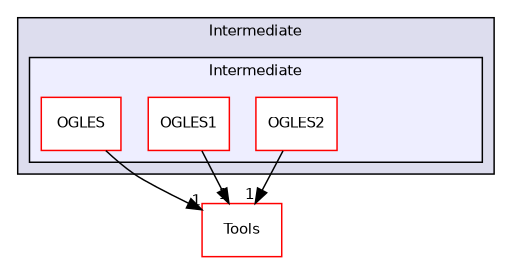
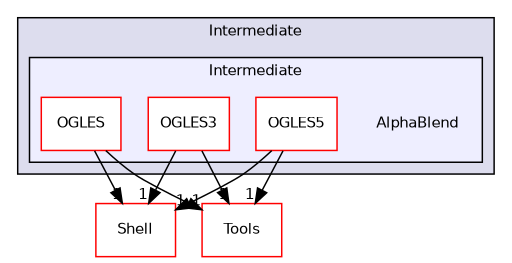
node "OGLES1": label "OGLES1" -> "OGLES3"
node "OGLES2": label "OGLES2" -> "OGLES5"
node "AlphaBlend": added
node "Shell": added
